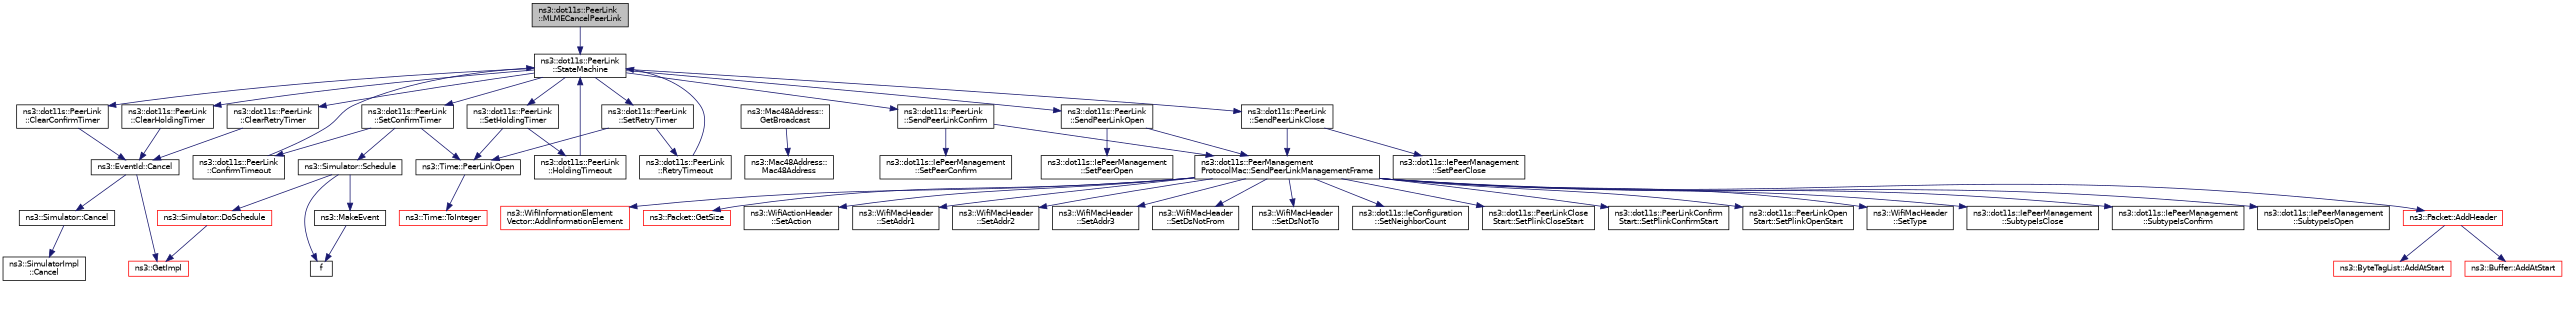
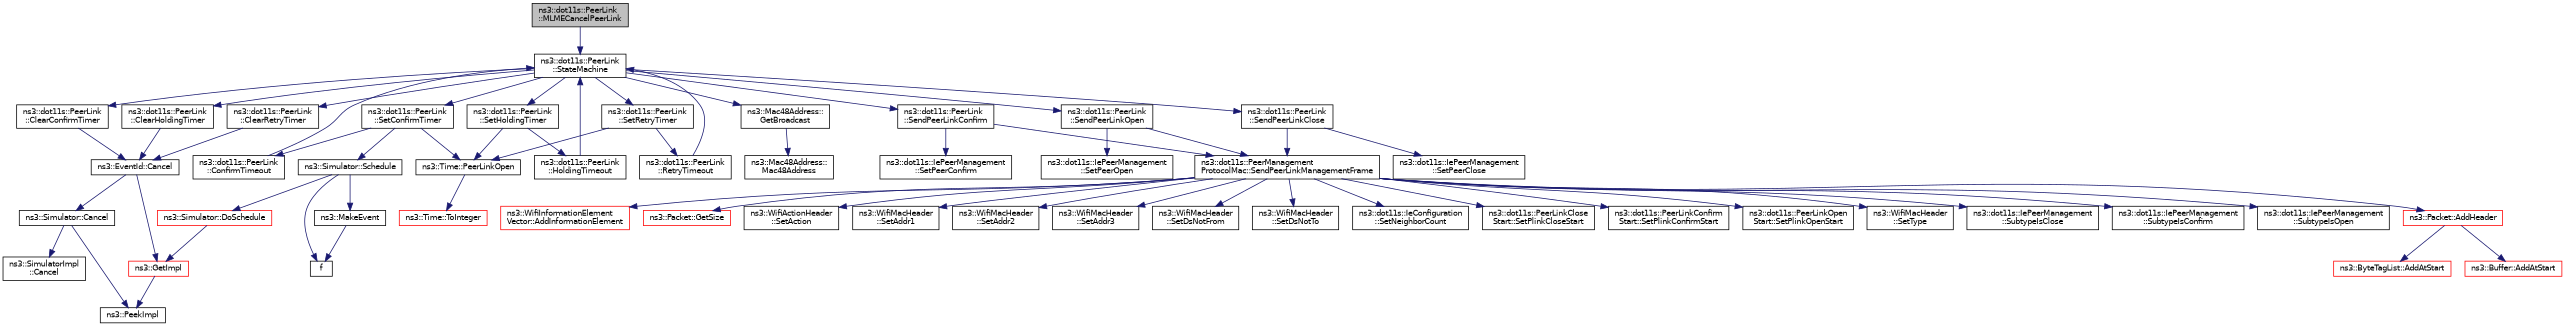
edge "ns3::dot11s::PeerLink ::StateMachine" -> "ns3::Mac48Address:: GetBroadcast": added
node "ns3::PeekImpl": added
